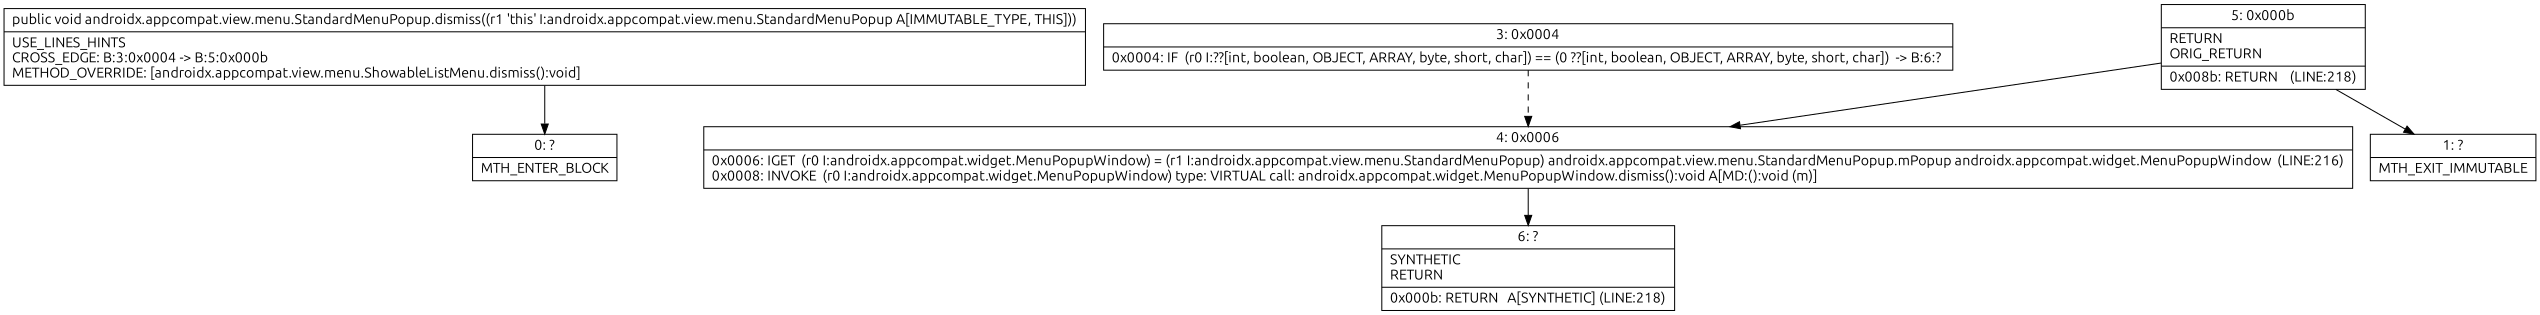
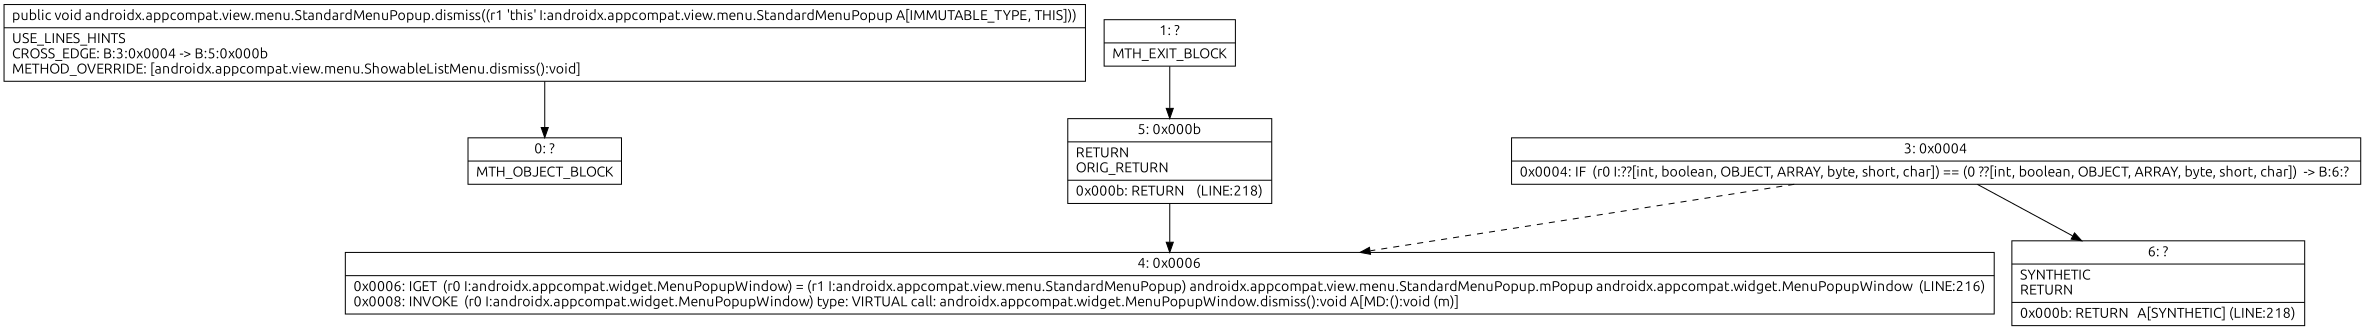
node "5: 0x000b": text "0x008b: RETURN    (LINE:218)" -> "0x000b: RETURN    (LINE:218)"
edge "5: 0x000b" -> "1: ?": reversed
node "0: ?": text "MTH_ENTER_BLOCK" -> "MTH_OBJECT_BLOCK"
node "1: ?": text "MTH_EXIT_IMMUTABLE" -> "MTH_EXIT_BLOCK"
edge "4: 0x0006" -> "6: ?": now "3: 0x0004" -> "6: ?"
